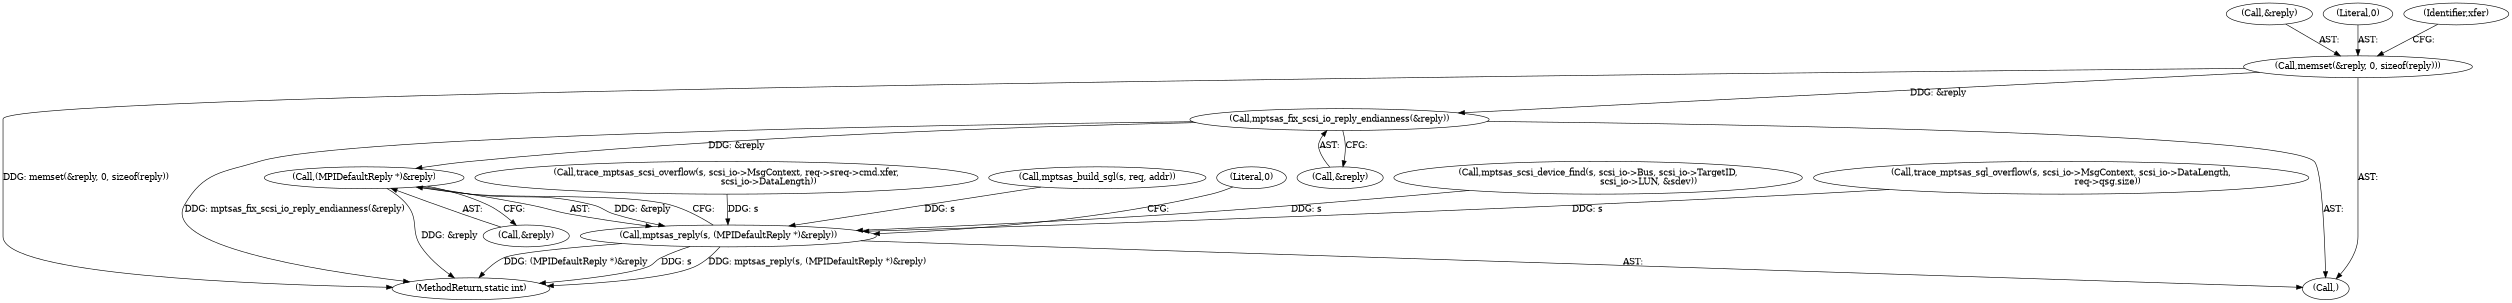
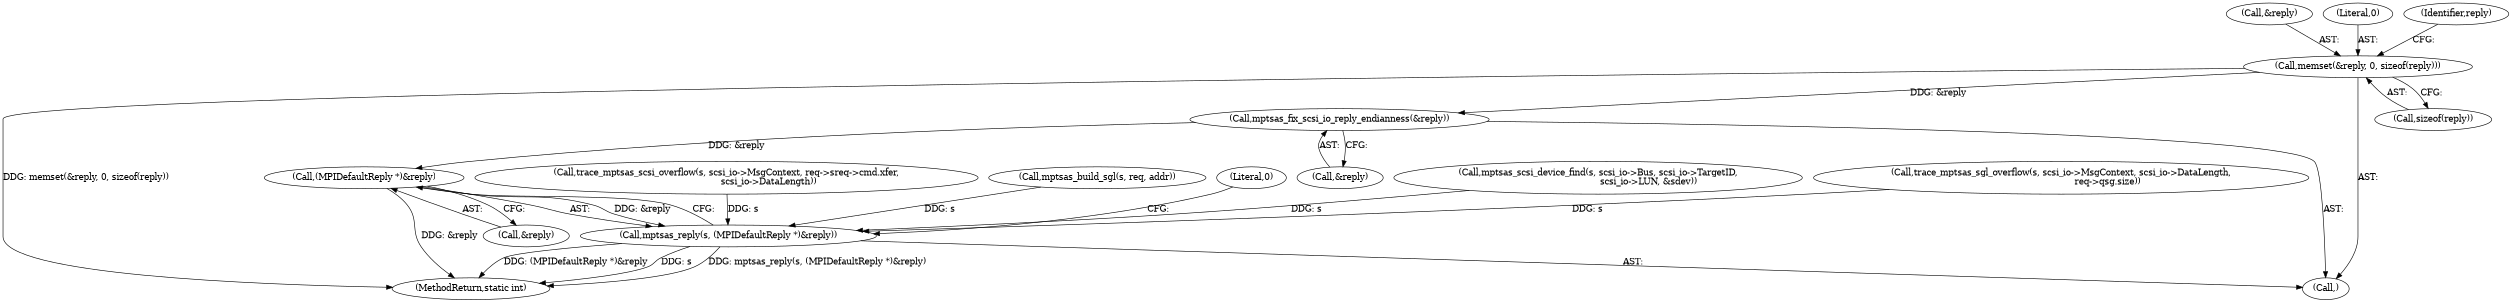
node "(Identifier,xfer)": label "(Identifier,xfer)" -> "(Identifier,reply)"
node "(Call,sizeof(reply))": added
edge "(Call,mptsas_fix_scsi_io_reply_endianness(&reply))" -> "(MethodReturn,static int)": removed, label "DDG: mptsas_fix_scsi_io_reply_endianness(&reply)"
